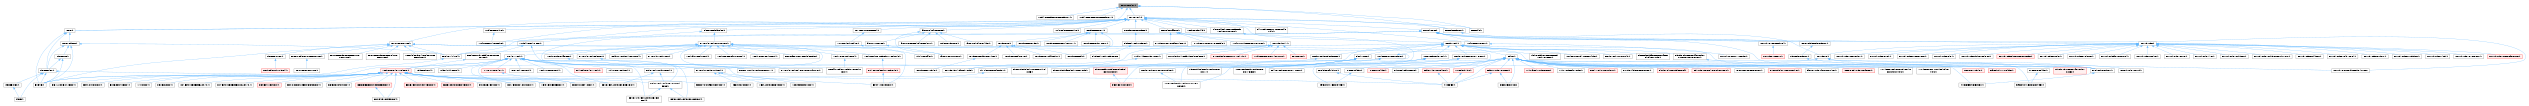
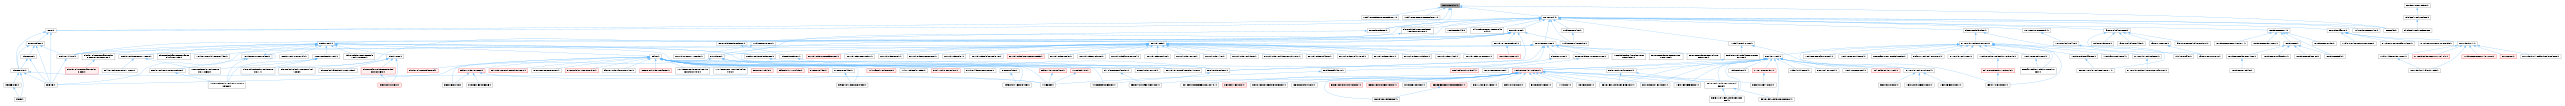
edge "RenderAssetUpdate.h" -> "AsyncWork.h": removed
edge "SubTrackEditorBase.h" -> "Editor.h": now "SubTrackEditorBase.h" -> "EditorModeManager.h"
node "VolumeToMeshTool.h": removed
node "PolyEditInsertEdgeActivity.h": removed
